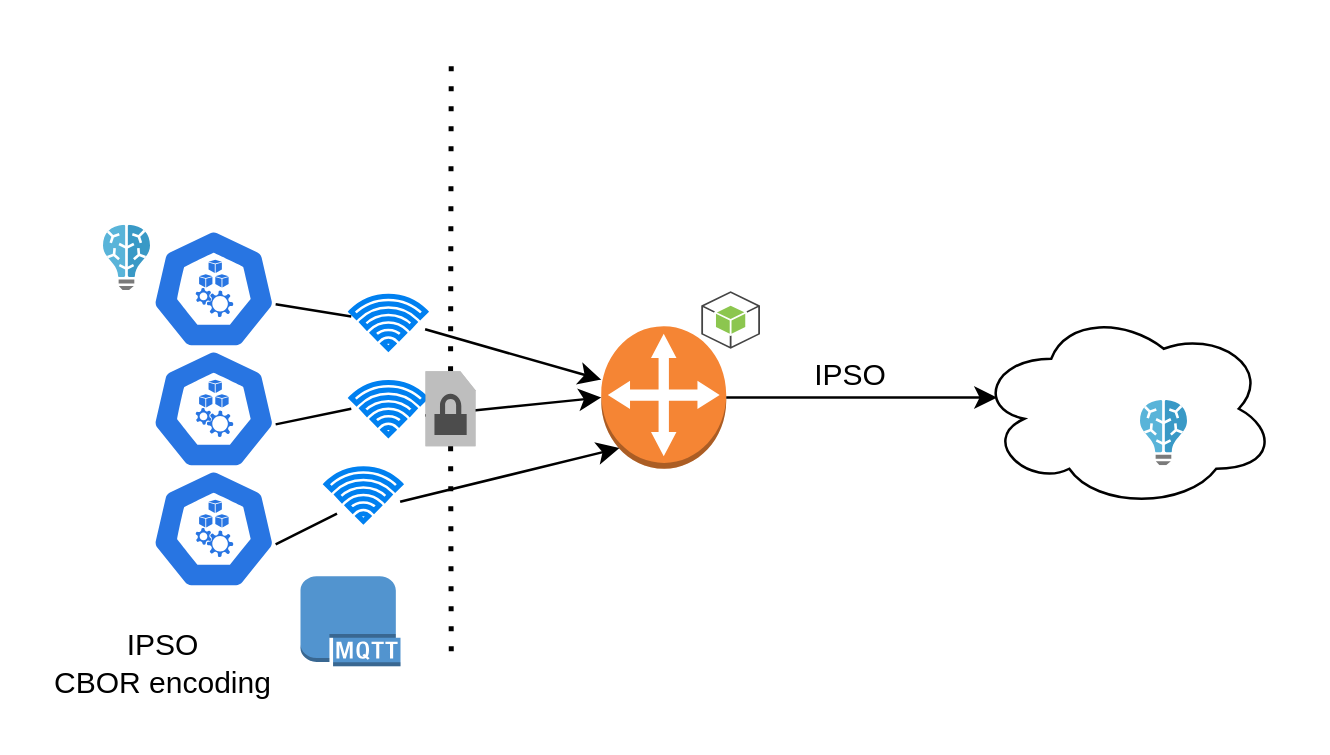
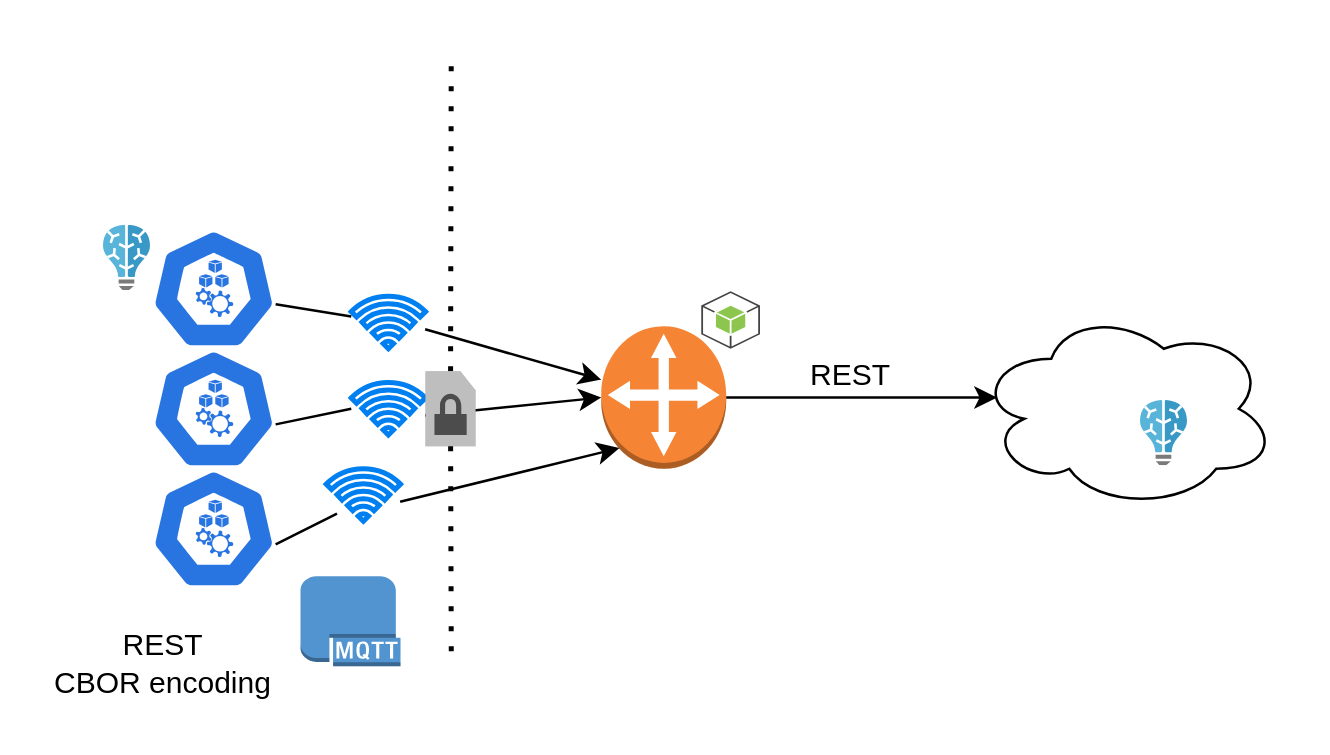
node "IPSO": label "IPSO" -> "REST"
node "IPSO CBOR encoding": label "IPSO CBOR encoding" -> "REST CBOR encoding"
